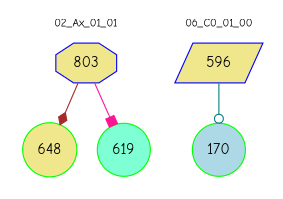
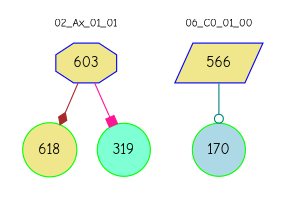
node "803": label "803" -> "603"
node "596": label "596" -> "566"
node "648": label "648" -> "618"
node "619": label "619" -> "319"
